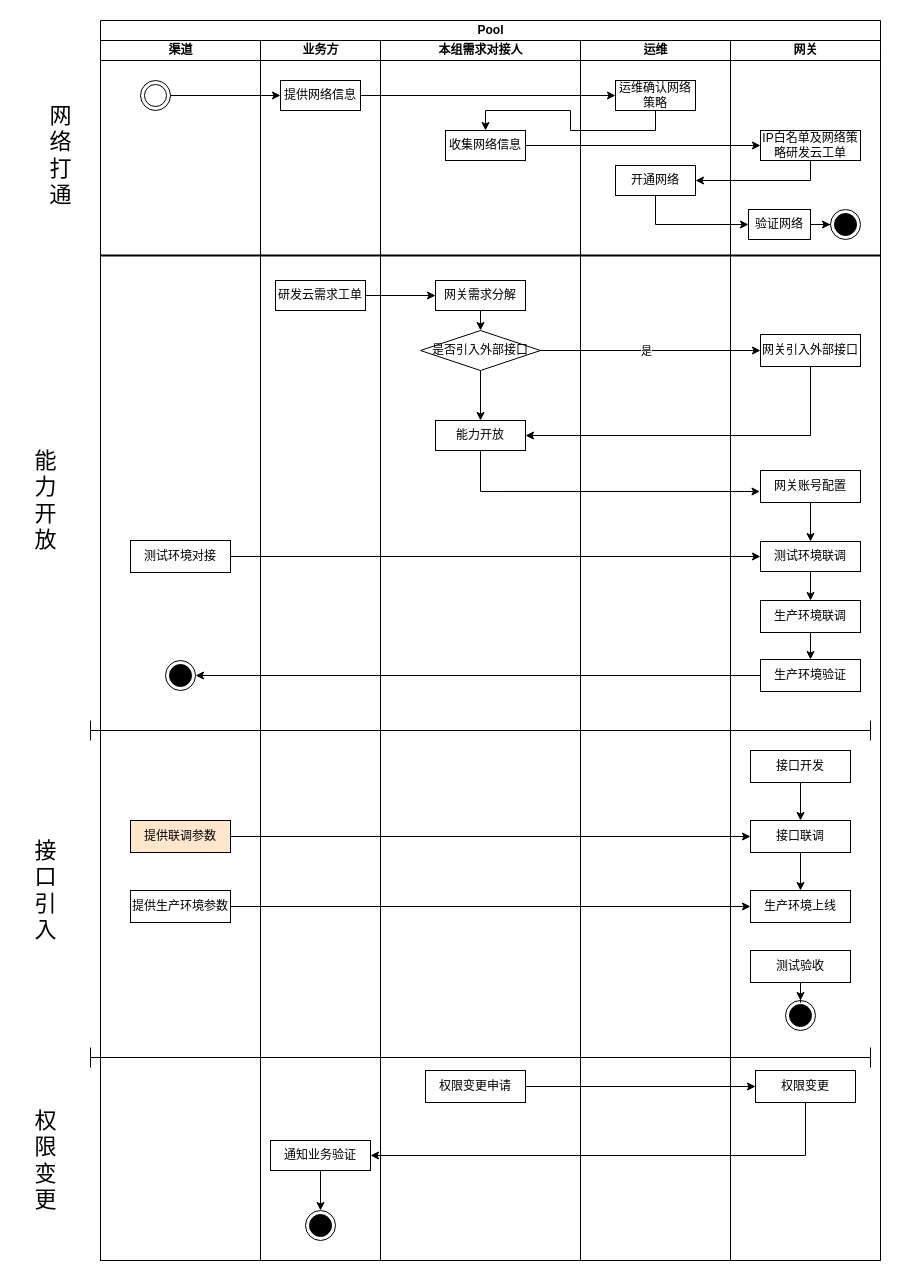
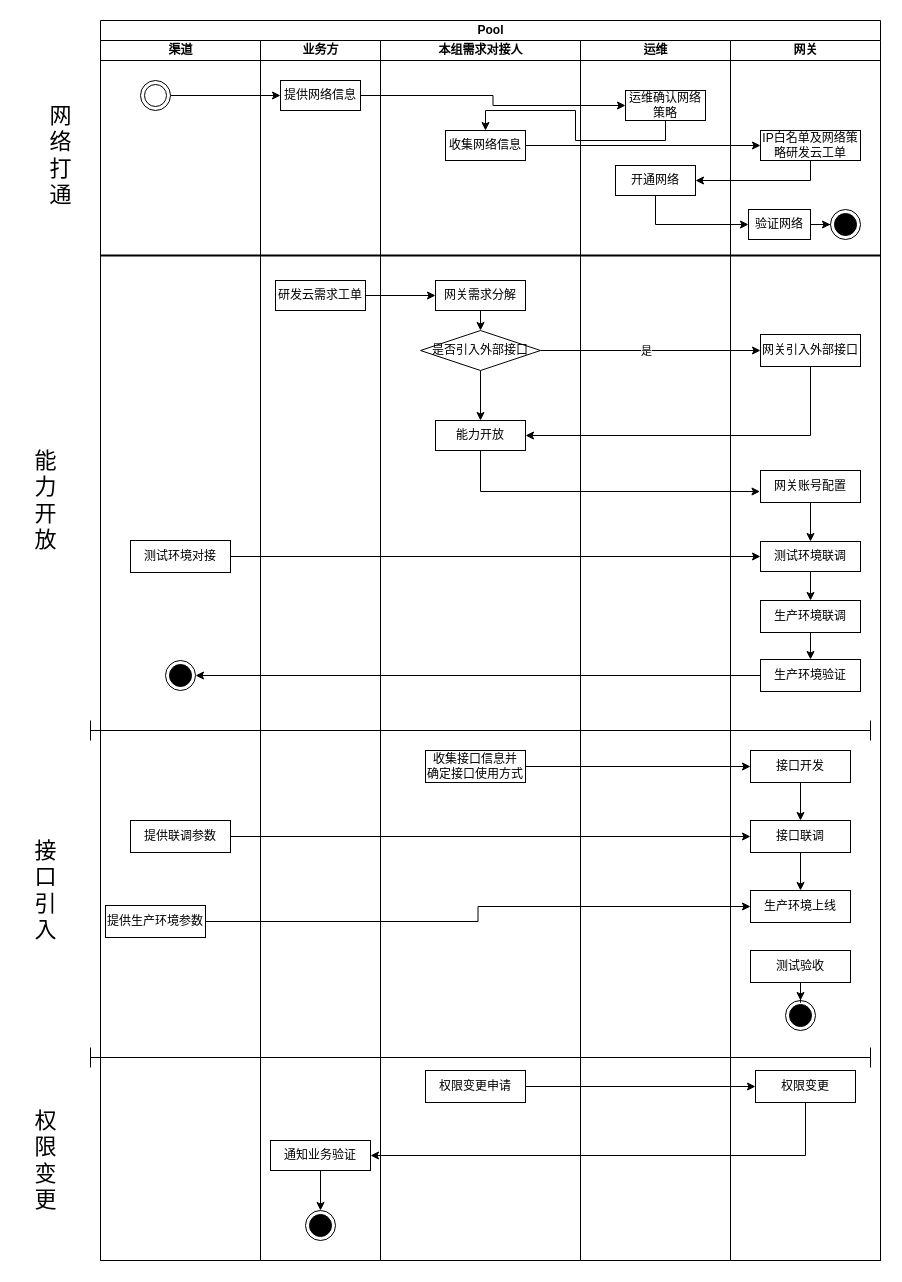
node "运维确认网络策略": moved (656, 96) -> (666, 106)
node "收集接口信息并 确定接口使用方式": added
edge "收集接口信息并 确定接口使用方式" -> "接口开发": added
node "提供联调参数": fillcolor #ffe6cc -> #ffffff
node "提供生产环境参数": moved (181, 907) -> (156, 922)
